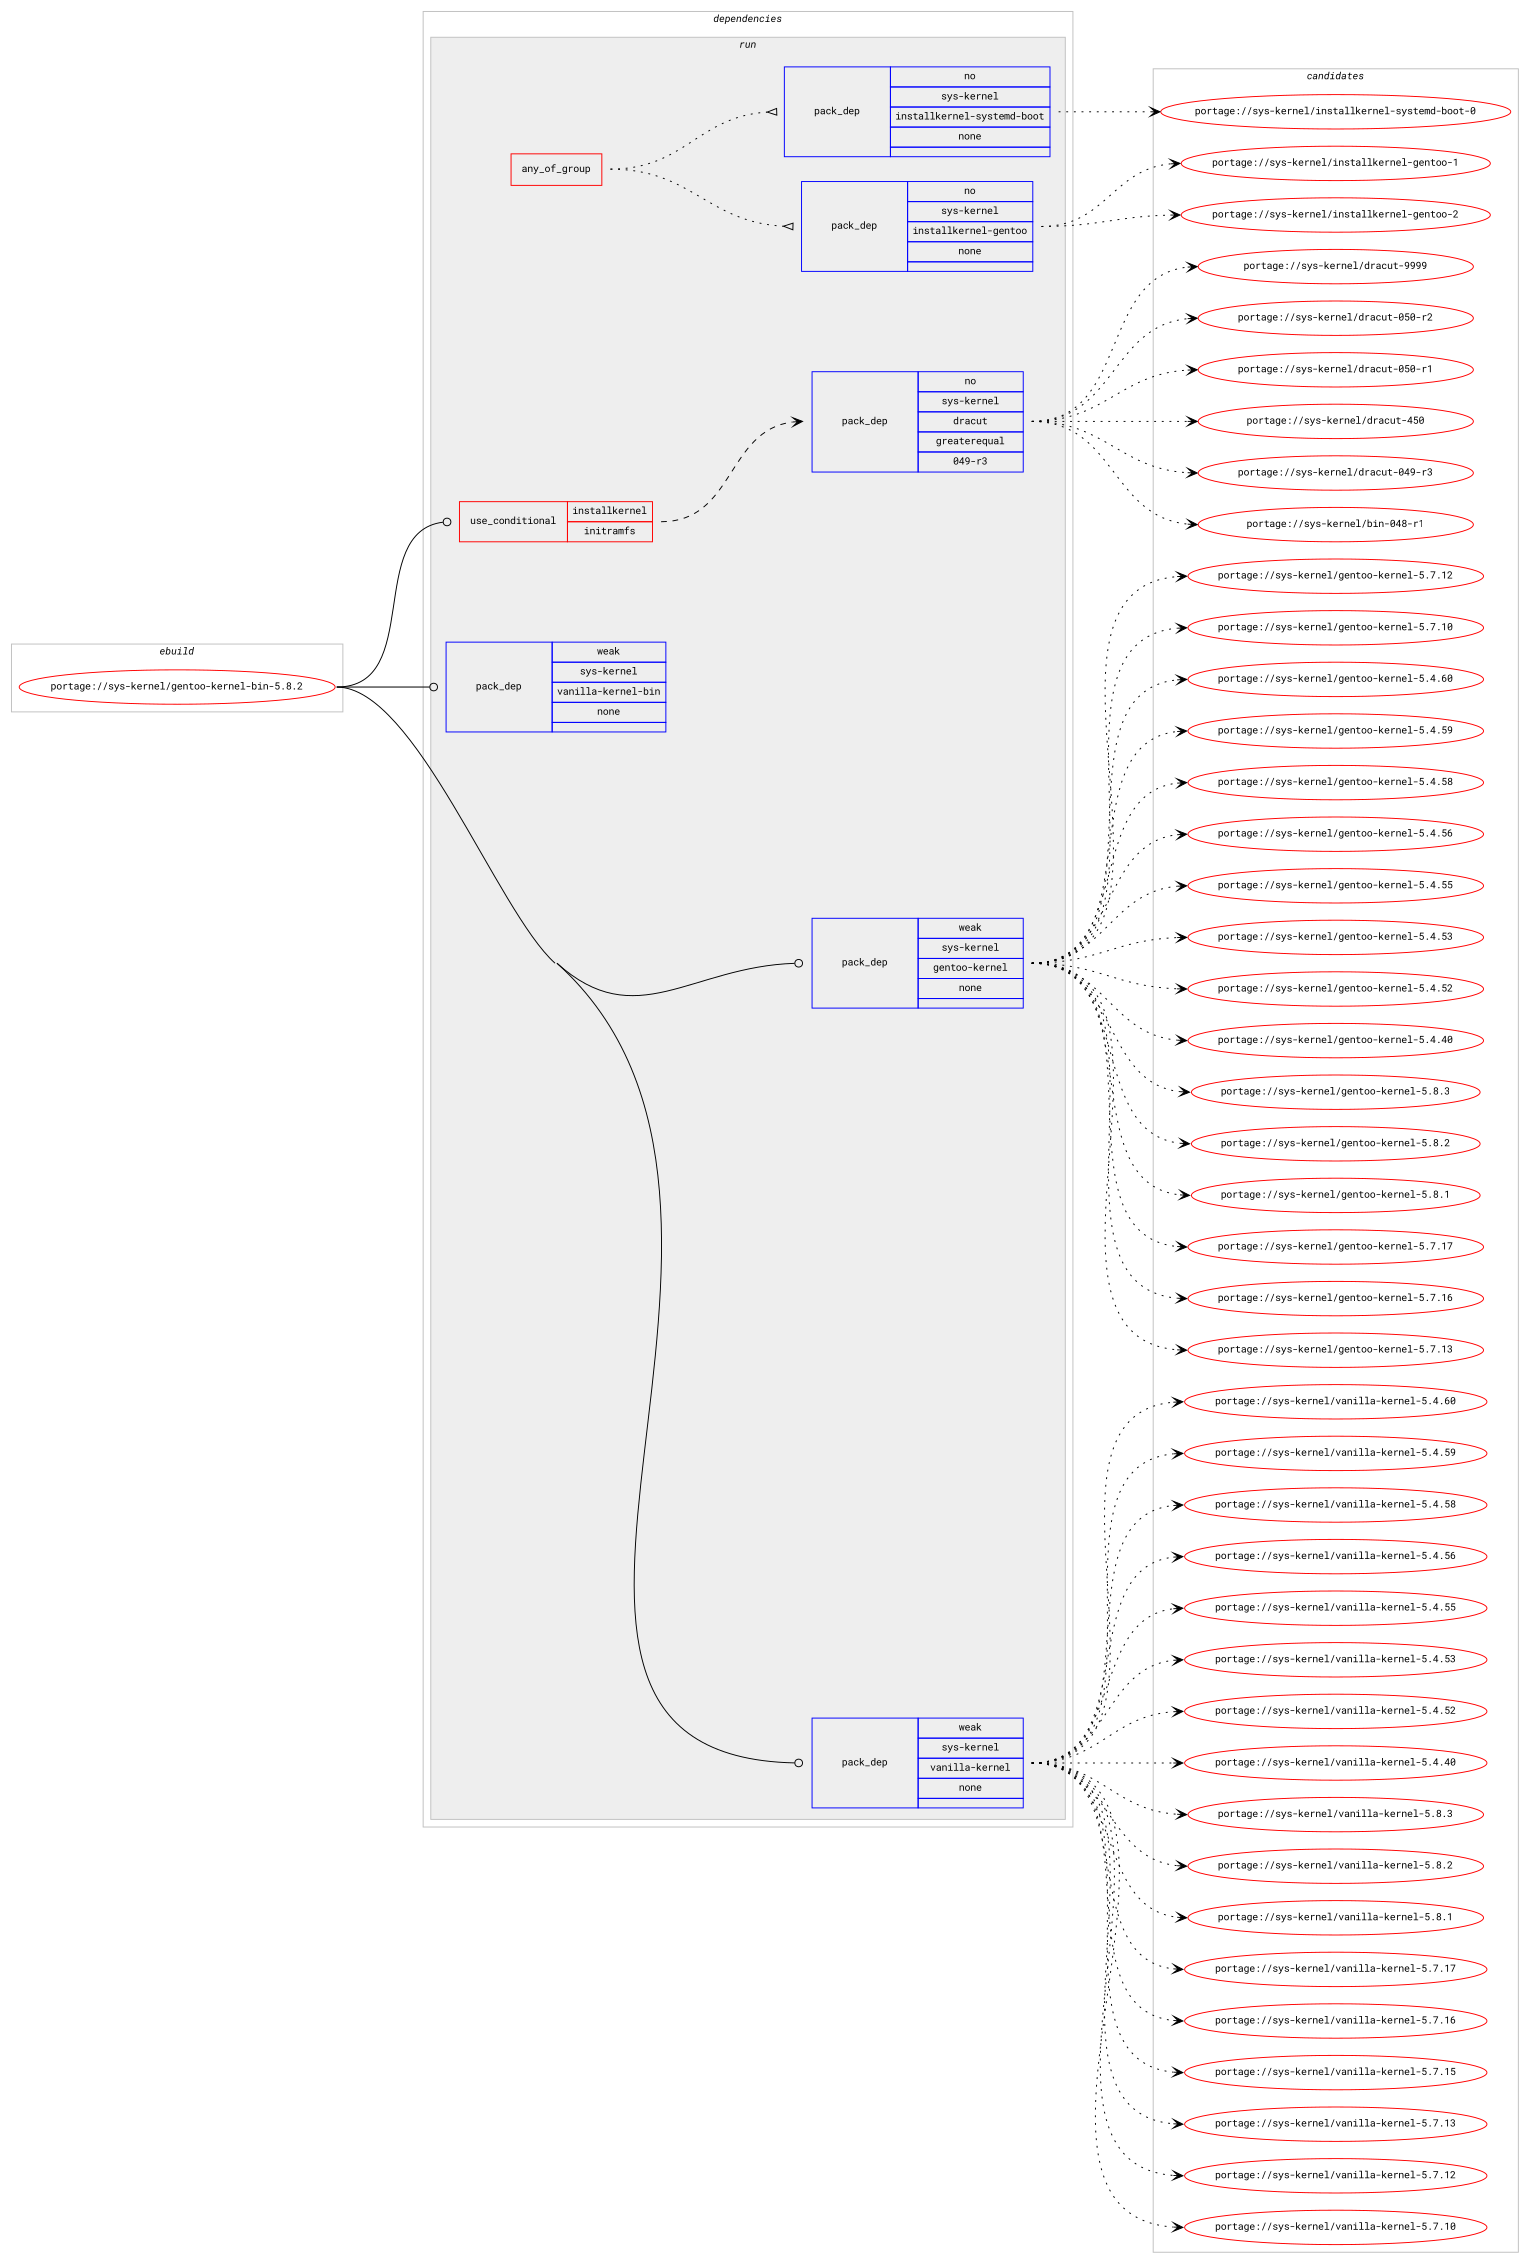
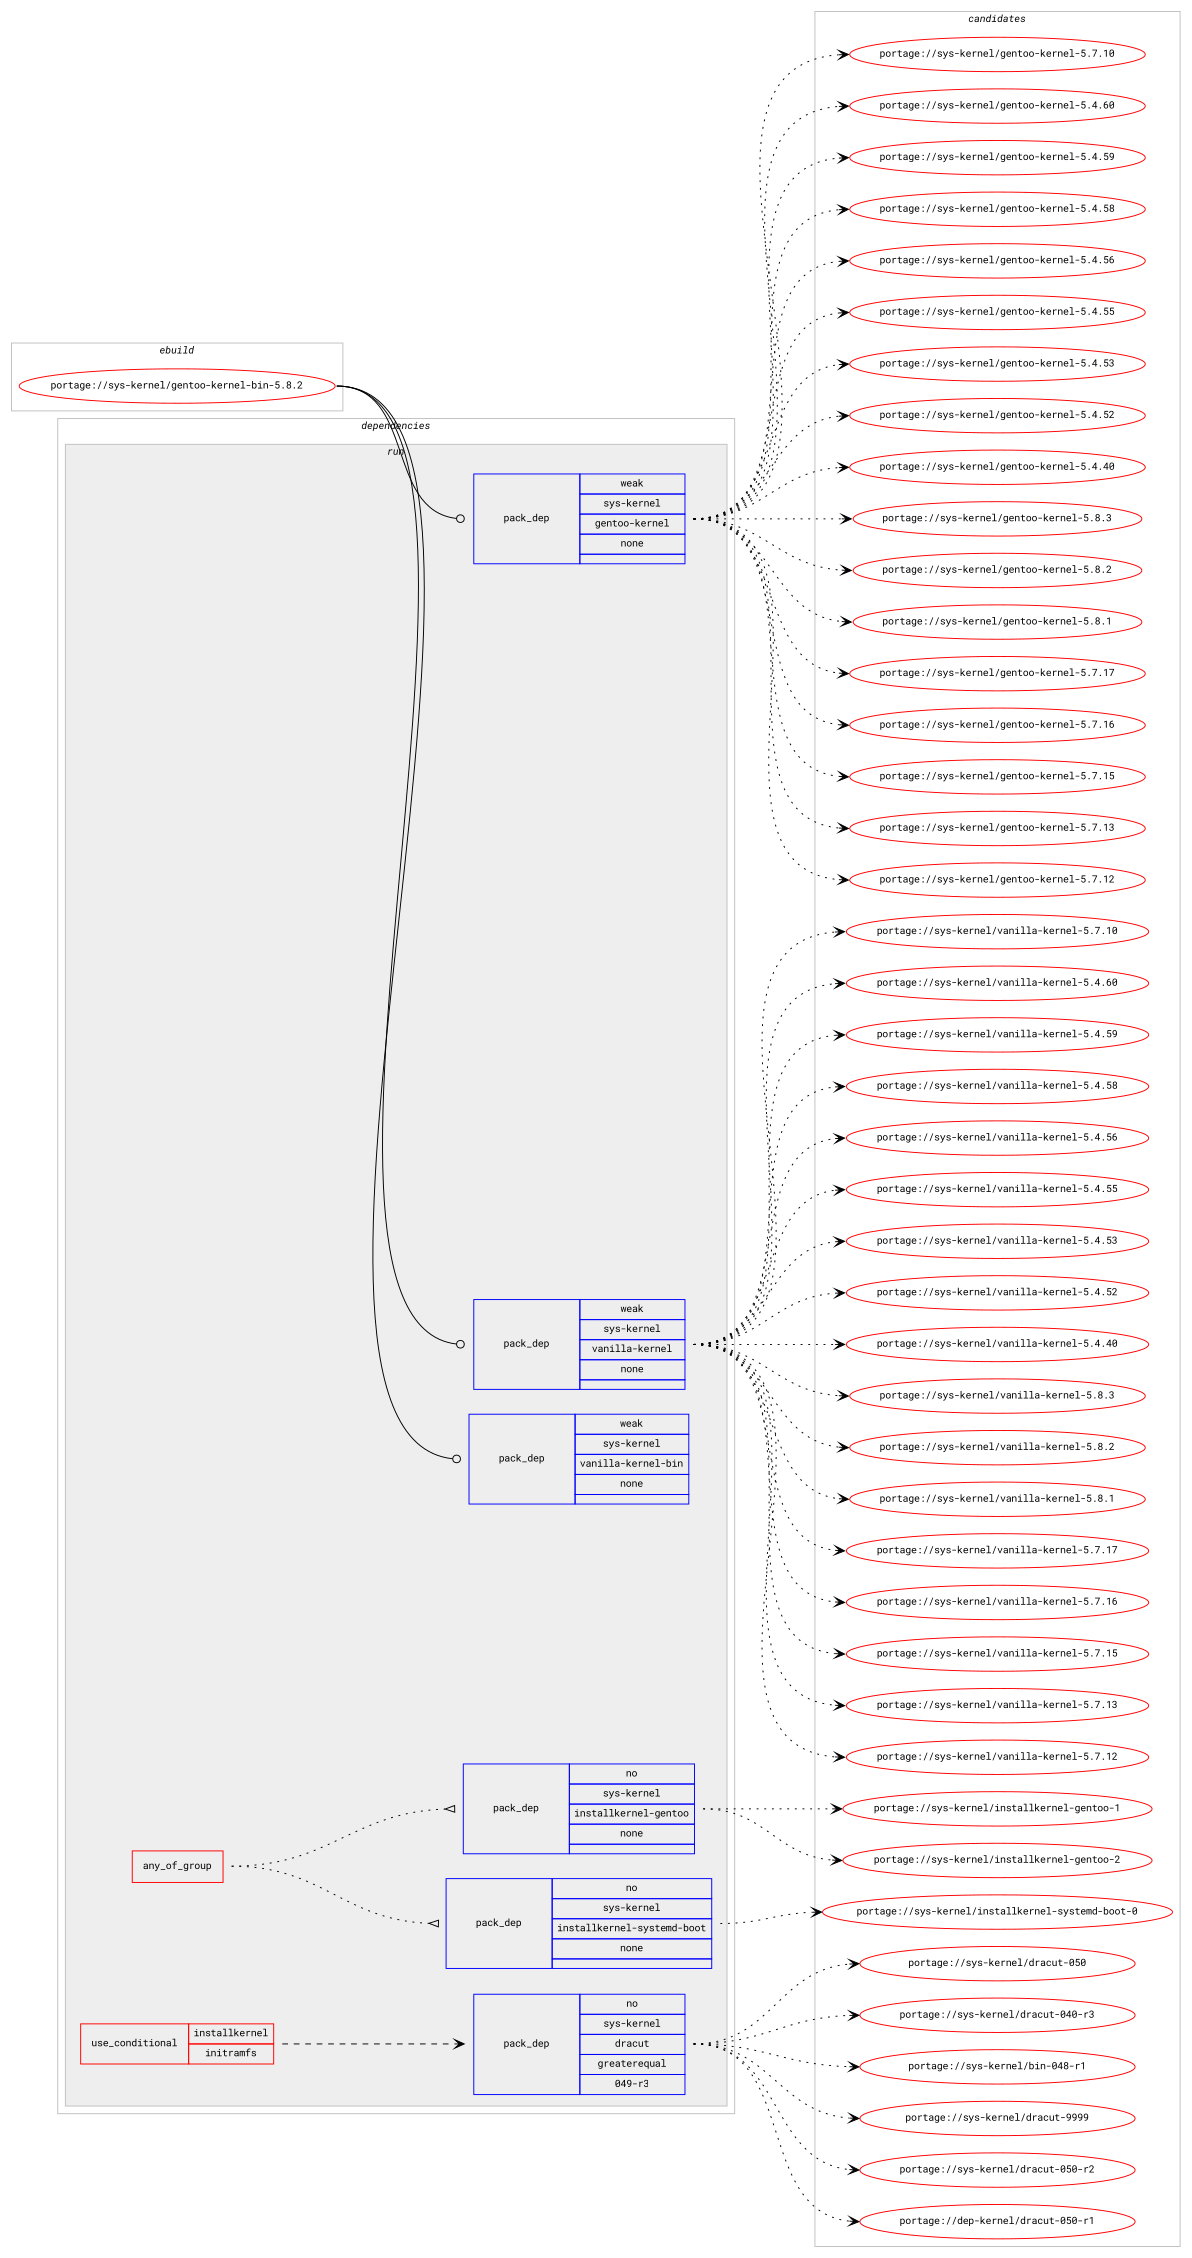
node "portage://sys-kernel/dracut-050-r1": label "portage://sys-kernel/dracut-050-r1" -> "portage://dep-kernel/dracut-050-r1"
node "portage://sys-kernel/dracut-450": label "portage://sys-kernel/dracut-450" -> "portage://sys-kernel/dracut-050"
node "portage://sys-kernel/dracut-049-r3": label "portage://sys-kernel/dracut-049-r3" -> "portage://sys-kernel/dracut-040-r3"
edge "portage://sys-kernel/gentoo-kernel-bin-5.8.2" -> "use_conditional": removed
node "portage://sys-kernel/gentoo-kernel-5.7.15": added
